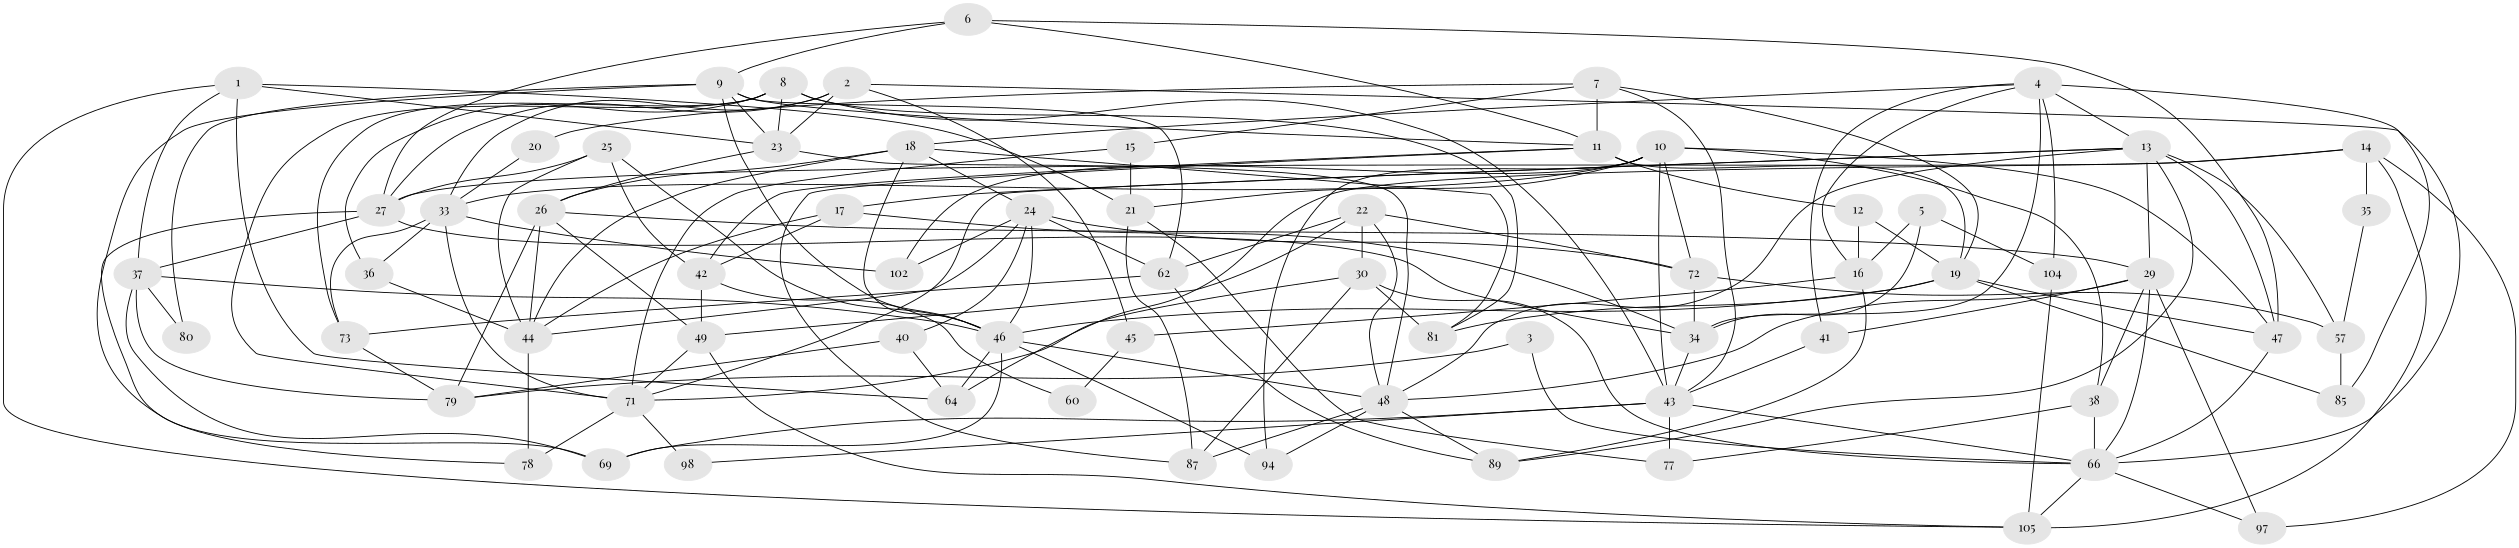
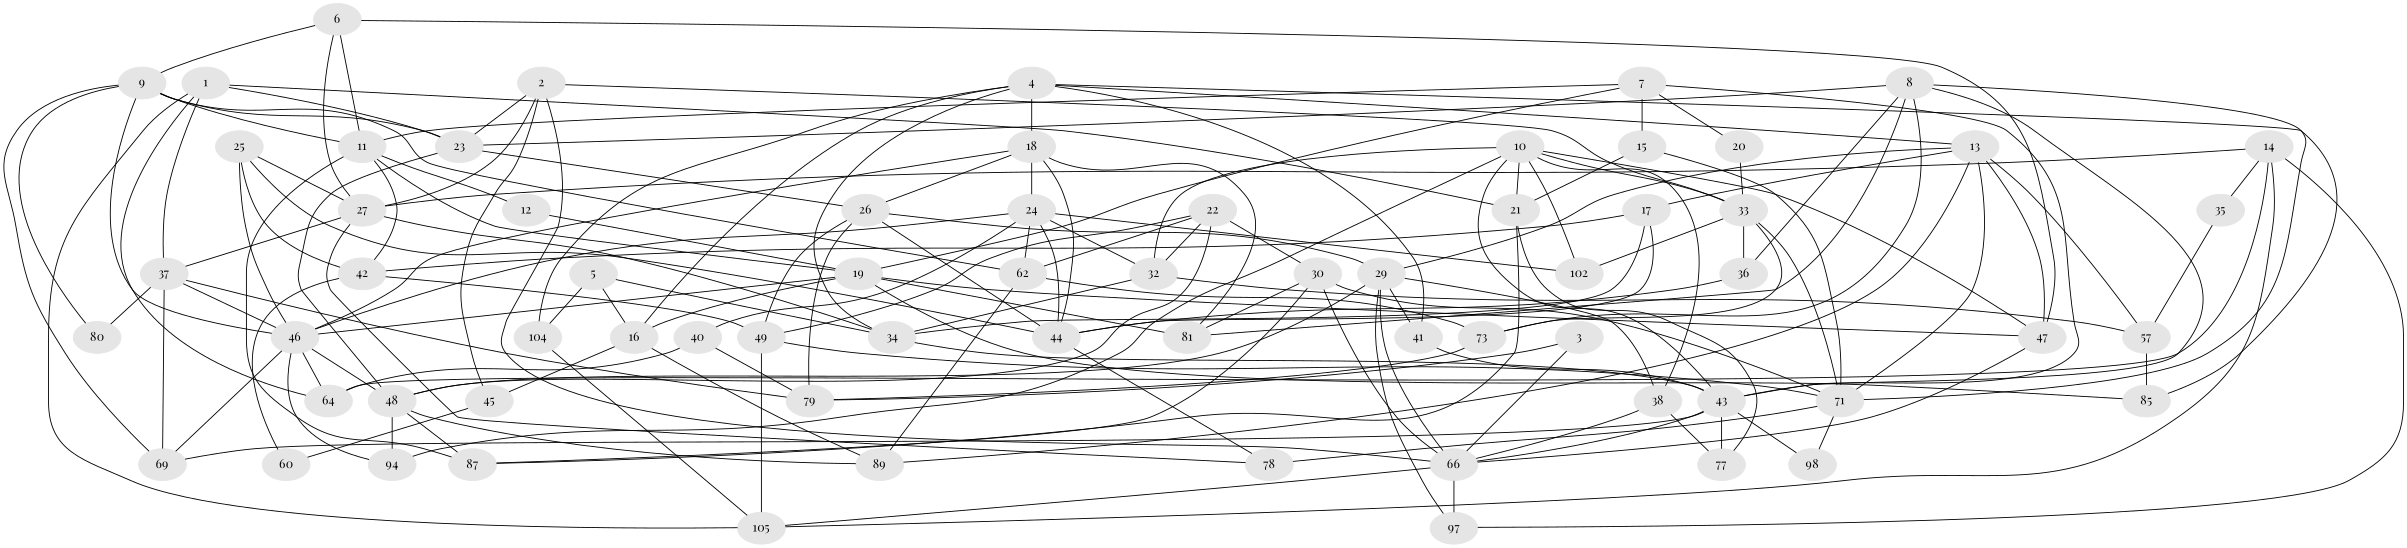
edge "12" -- "16": now "19" -- "16"
edge "13" -- "48": removed
node "72": label "72" -> "32"
